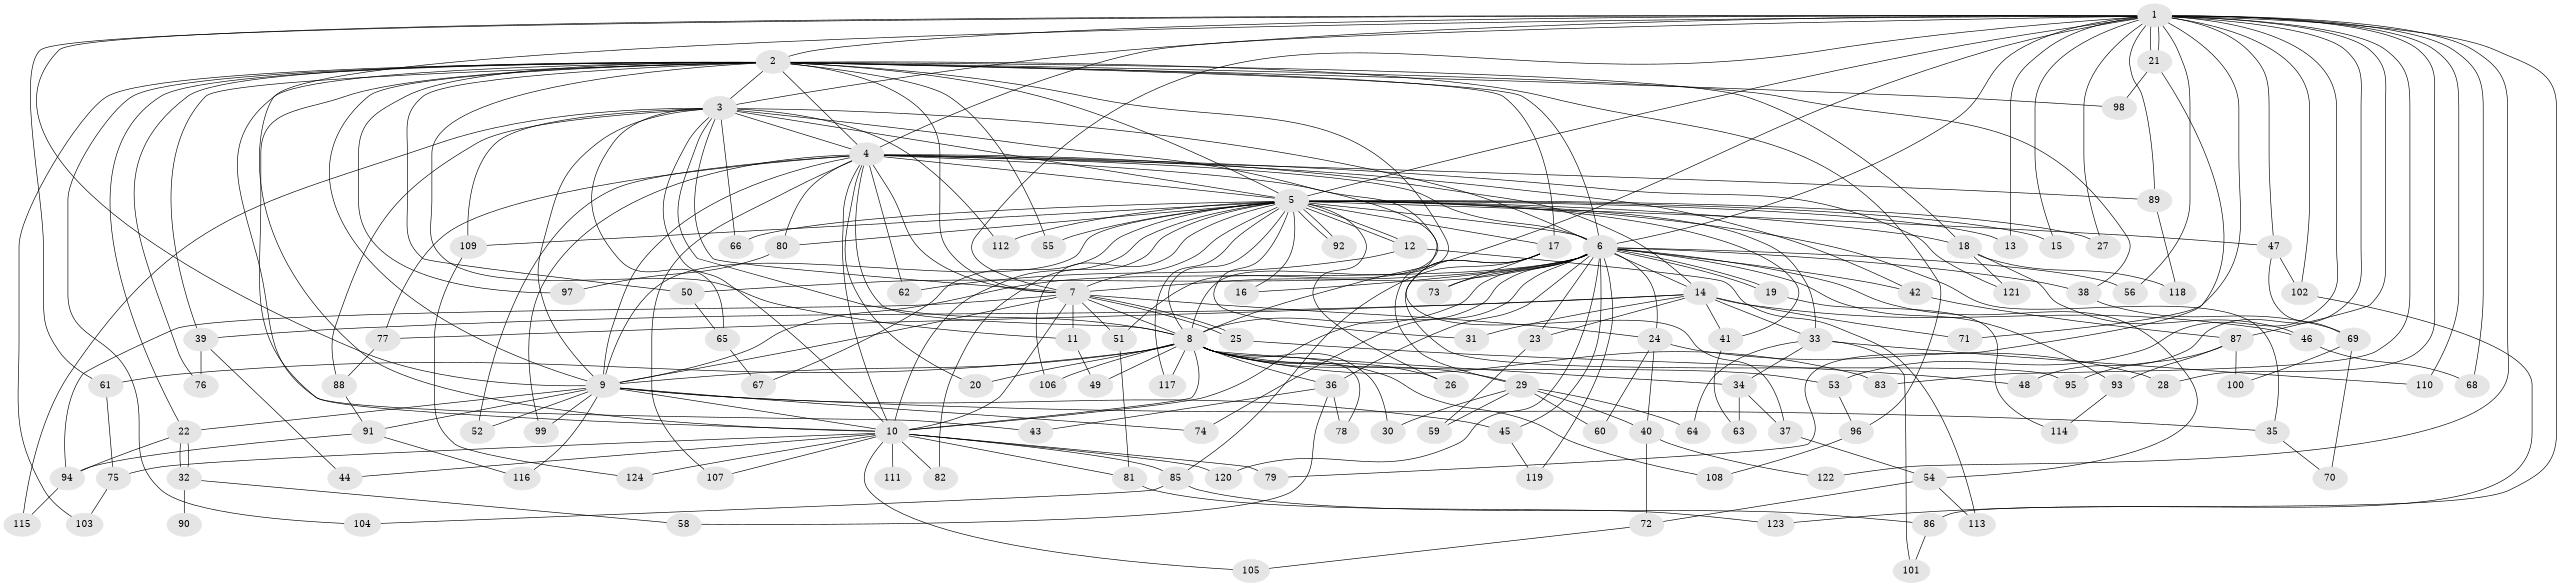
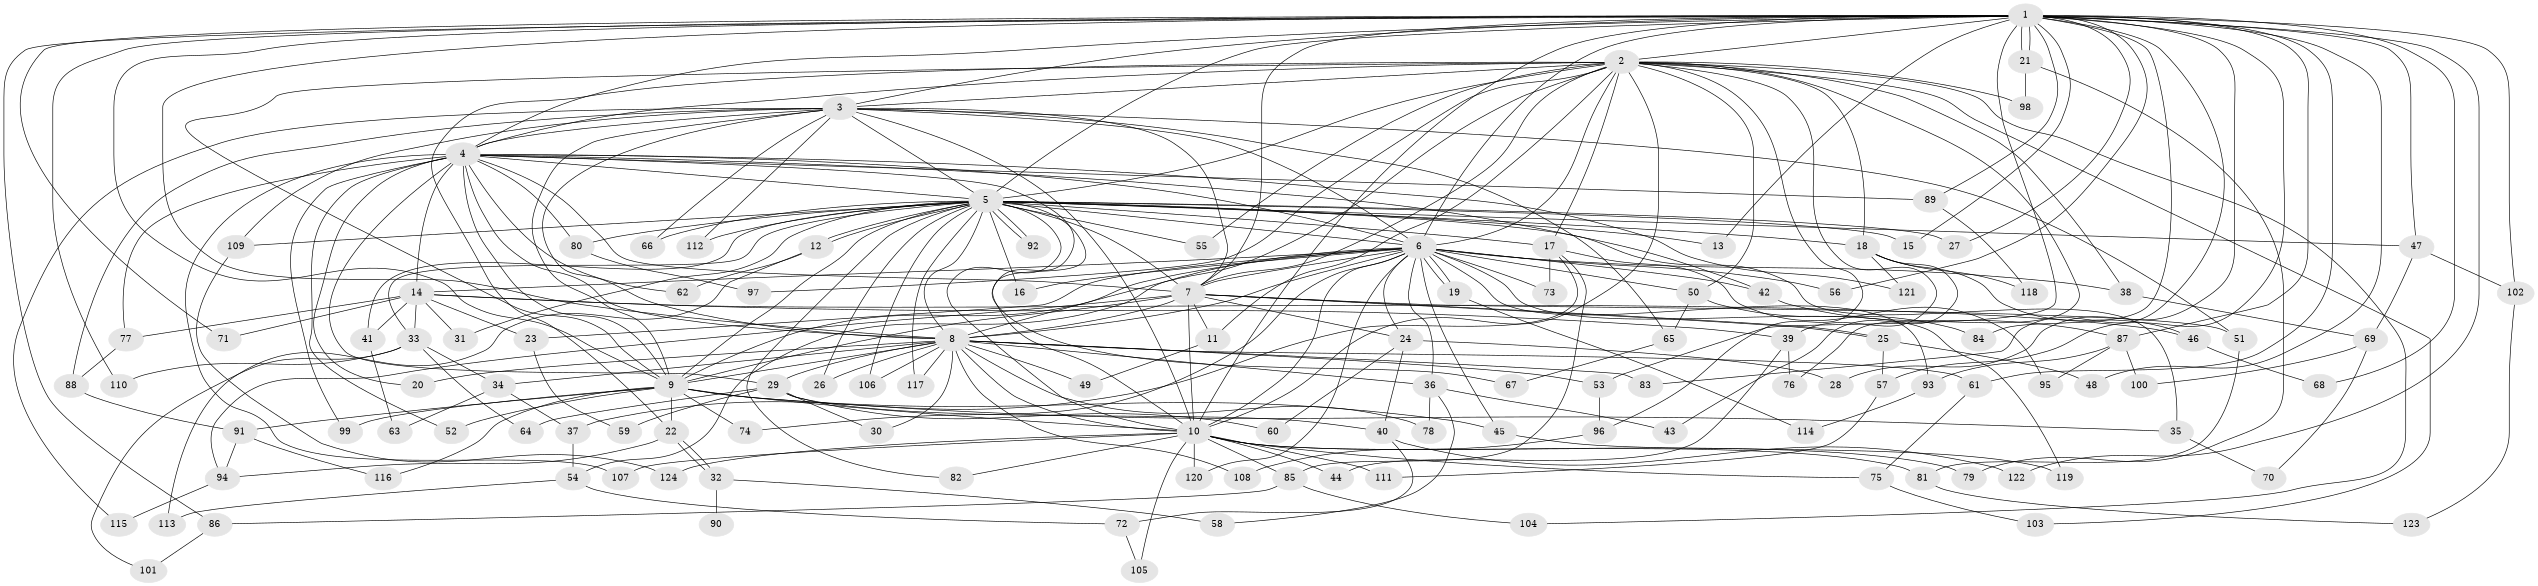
edge "2" -- "43": now "18" -- "43"
node "84": added
node "57": added
